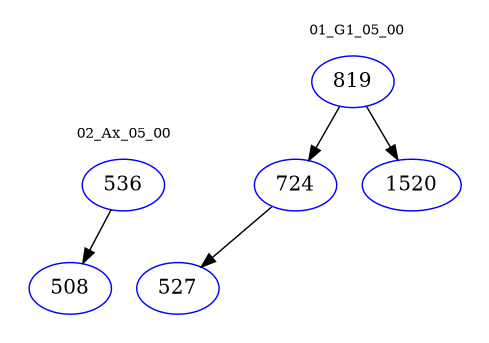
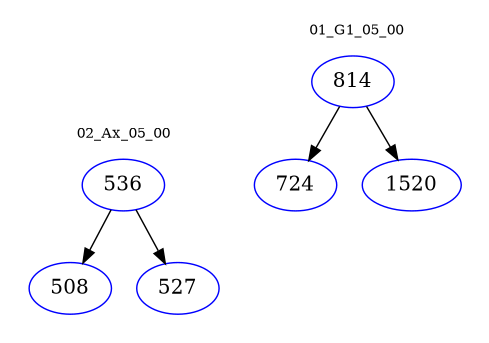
node "819": label "819" -> "814"
edge "724" -> "527": now "536" -> "527"
